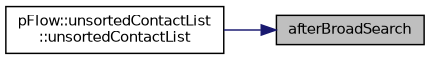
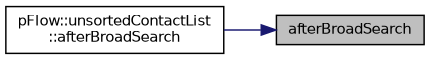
node "pFlow::unsortedContactList ::unsortedContactList": label "pFlow::unsortedContactList ::unsortedContactList" -> "pFlow::unsortedContactList ::afterBroadSearch"
